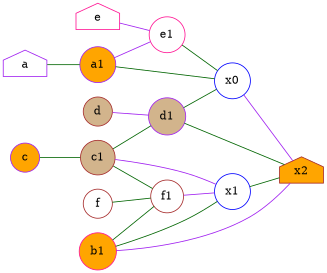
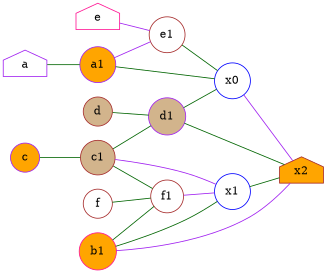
node "e1": color deeppink -> brown
edge "d" -- "d1": color purple -> darkgreen
